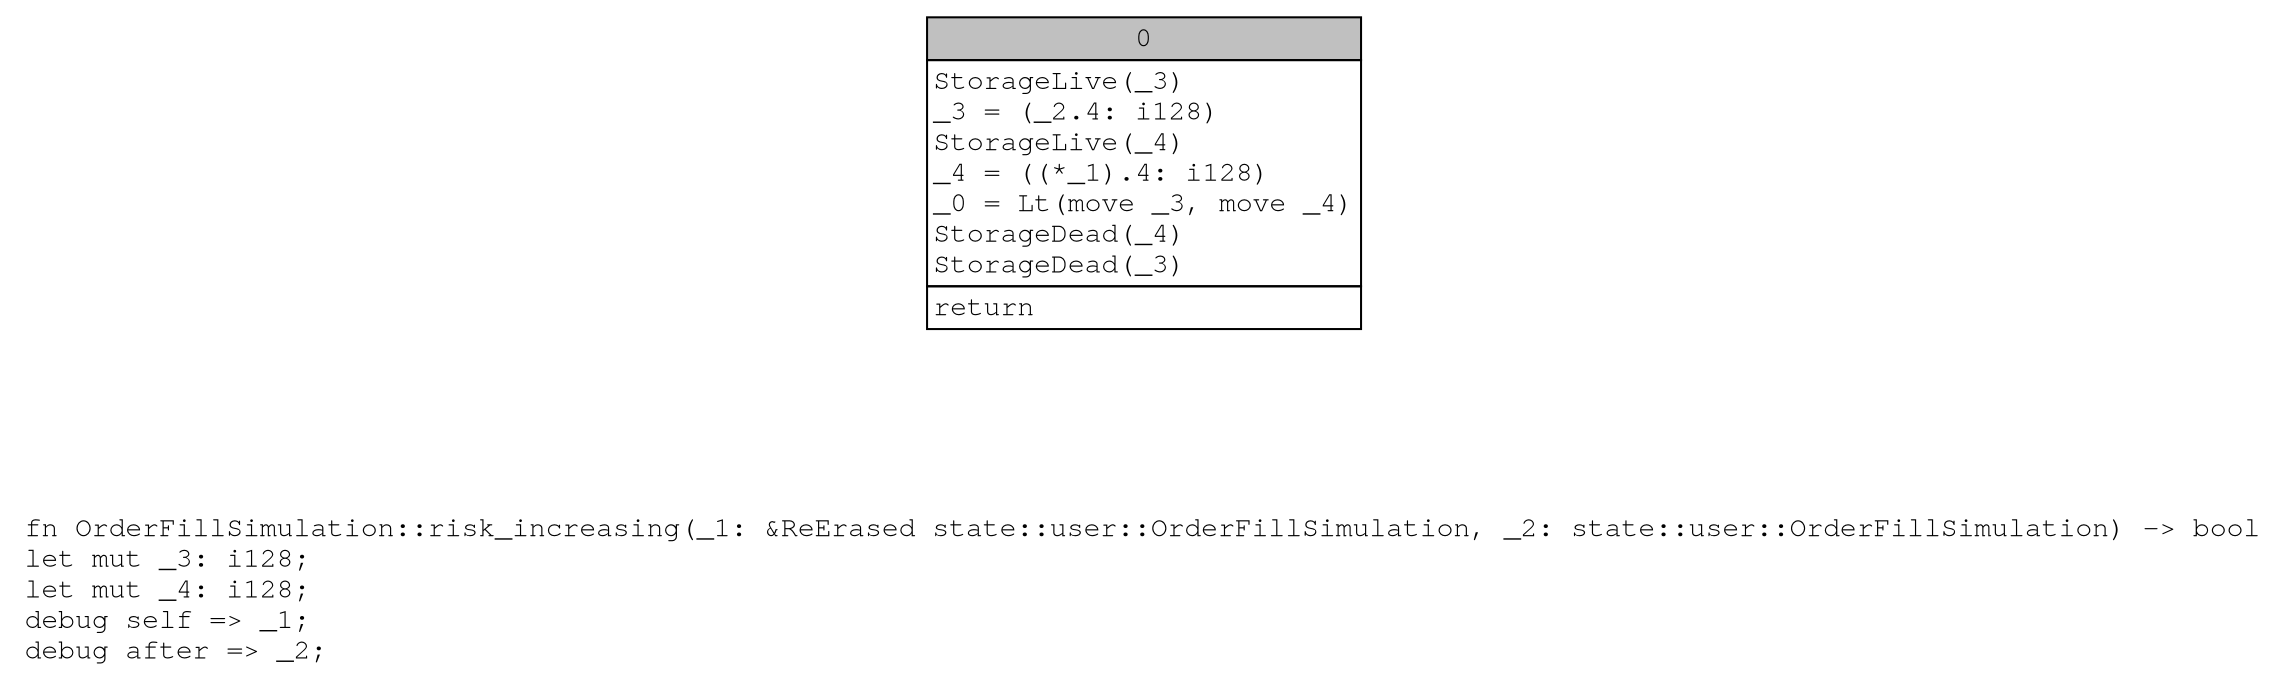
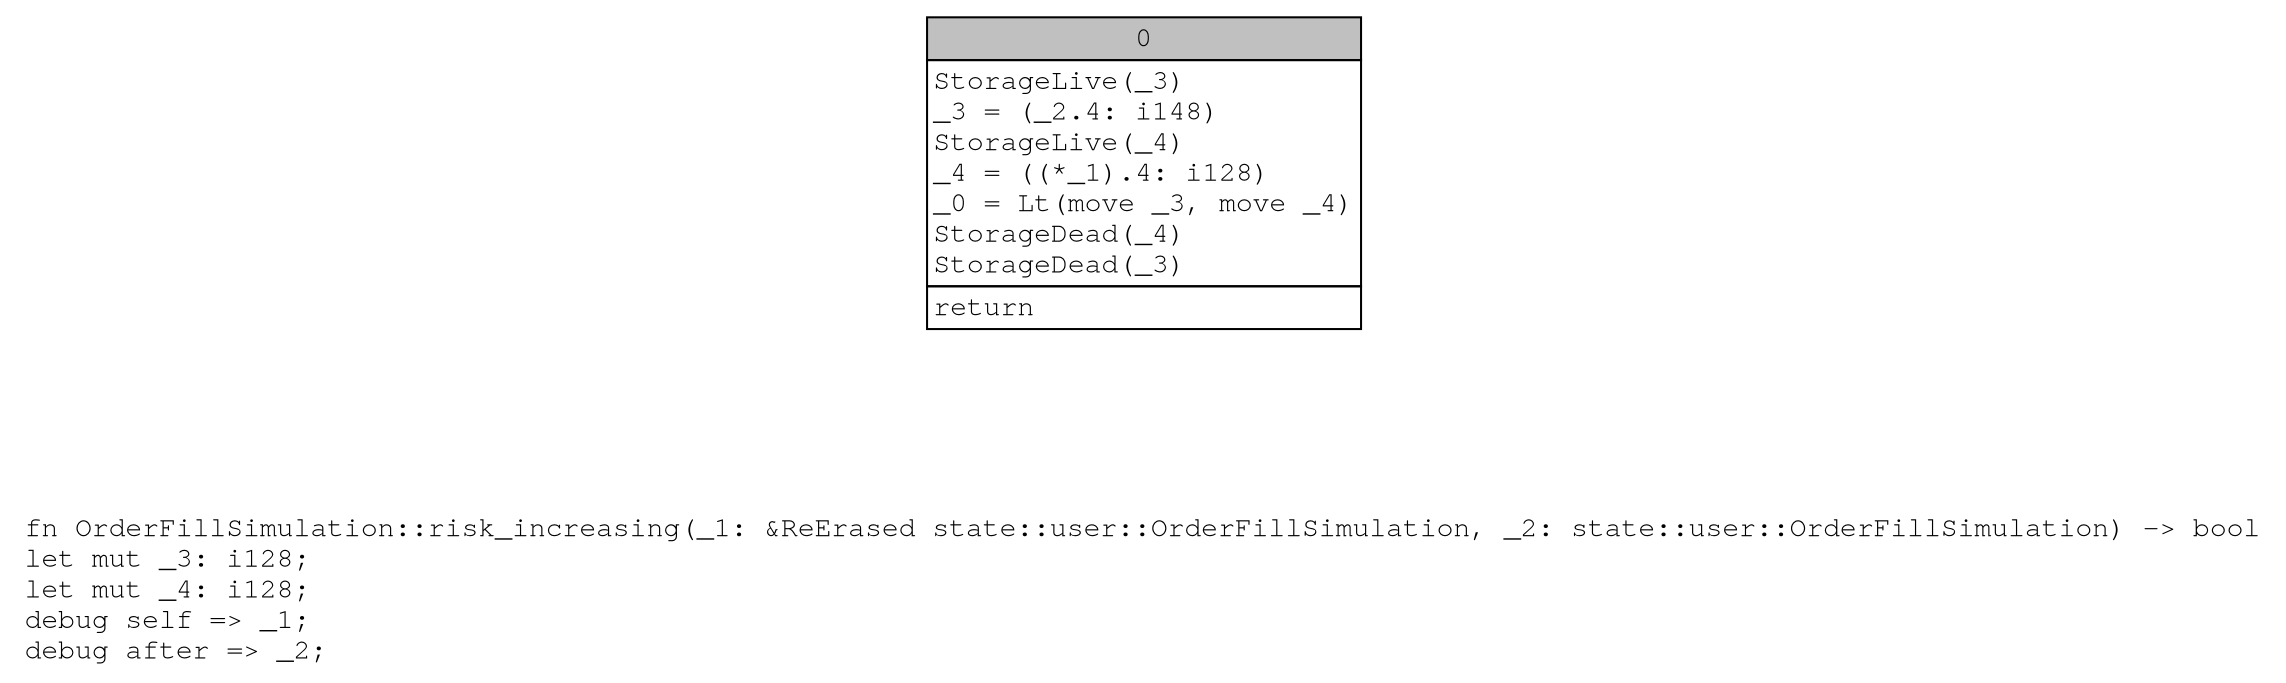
node "0": text "_3 = (_2.4: i128)" -> "_3 = (_2.4: i148)"
